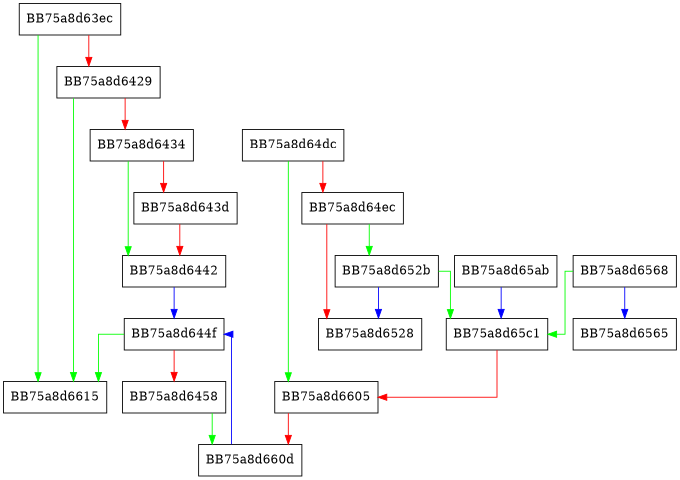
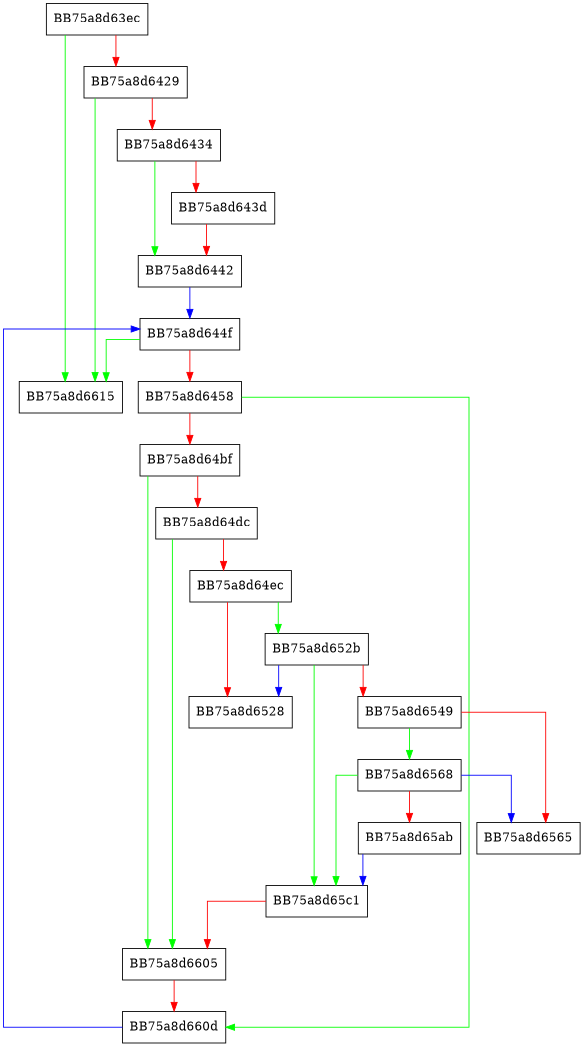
node "BB75a8d64bf": added
node "BB75a8d6549": added
edge "BB75a8d6568" -> "BB75a8d65ab": added
